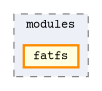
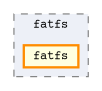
cluster "modules": label "modules" -> "fatfs"
